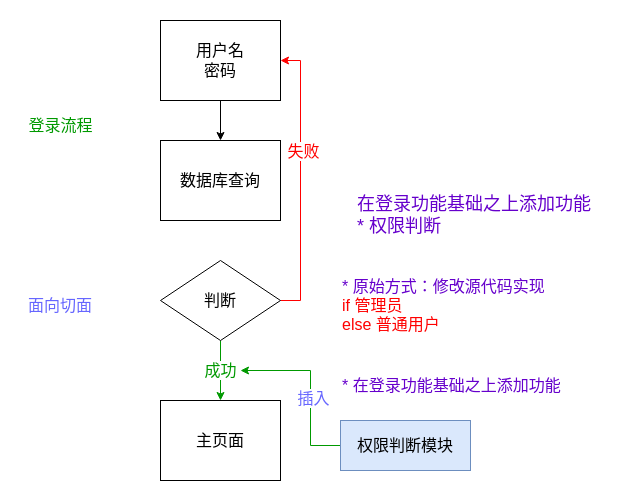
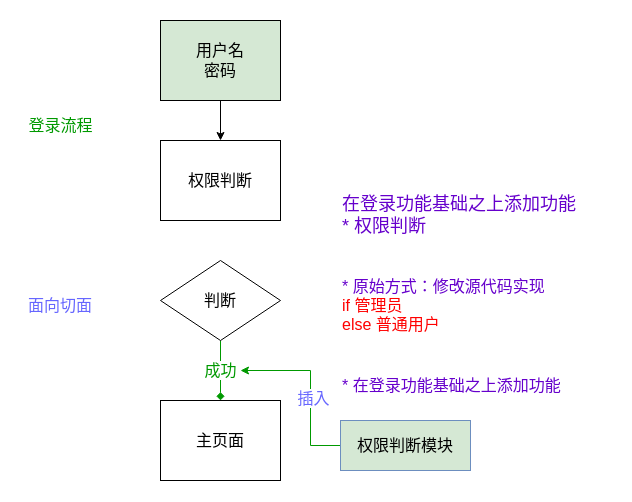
node "用户名 密码": fillcolor #ffffff -> #d5e8d4
node "数据库查询": label "数据库查询" -> "权限判断"
edge "判断" -> "用户名 密码": removed, label "失败"
node "在登录功能基础之上添加功能 * 权限判断": moved (479, 216) -> (464, 216)
edge "判断" -> "主页面": arrowhead classic -> diamond
node "权限判断模块": fillcolor #dae8fc -> #d5e8d4
